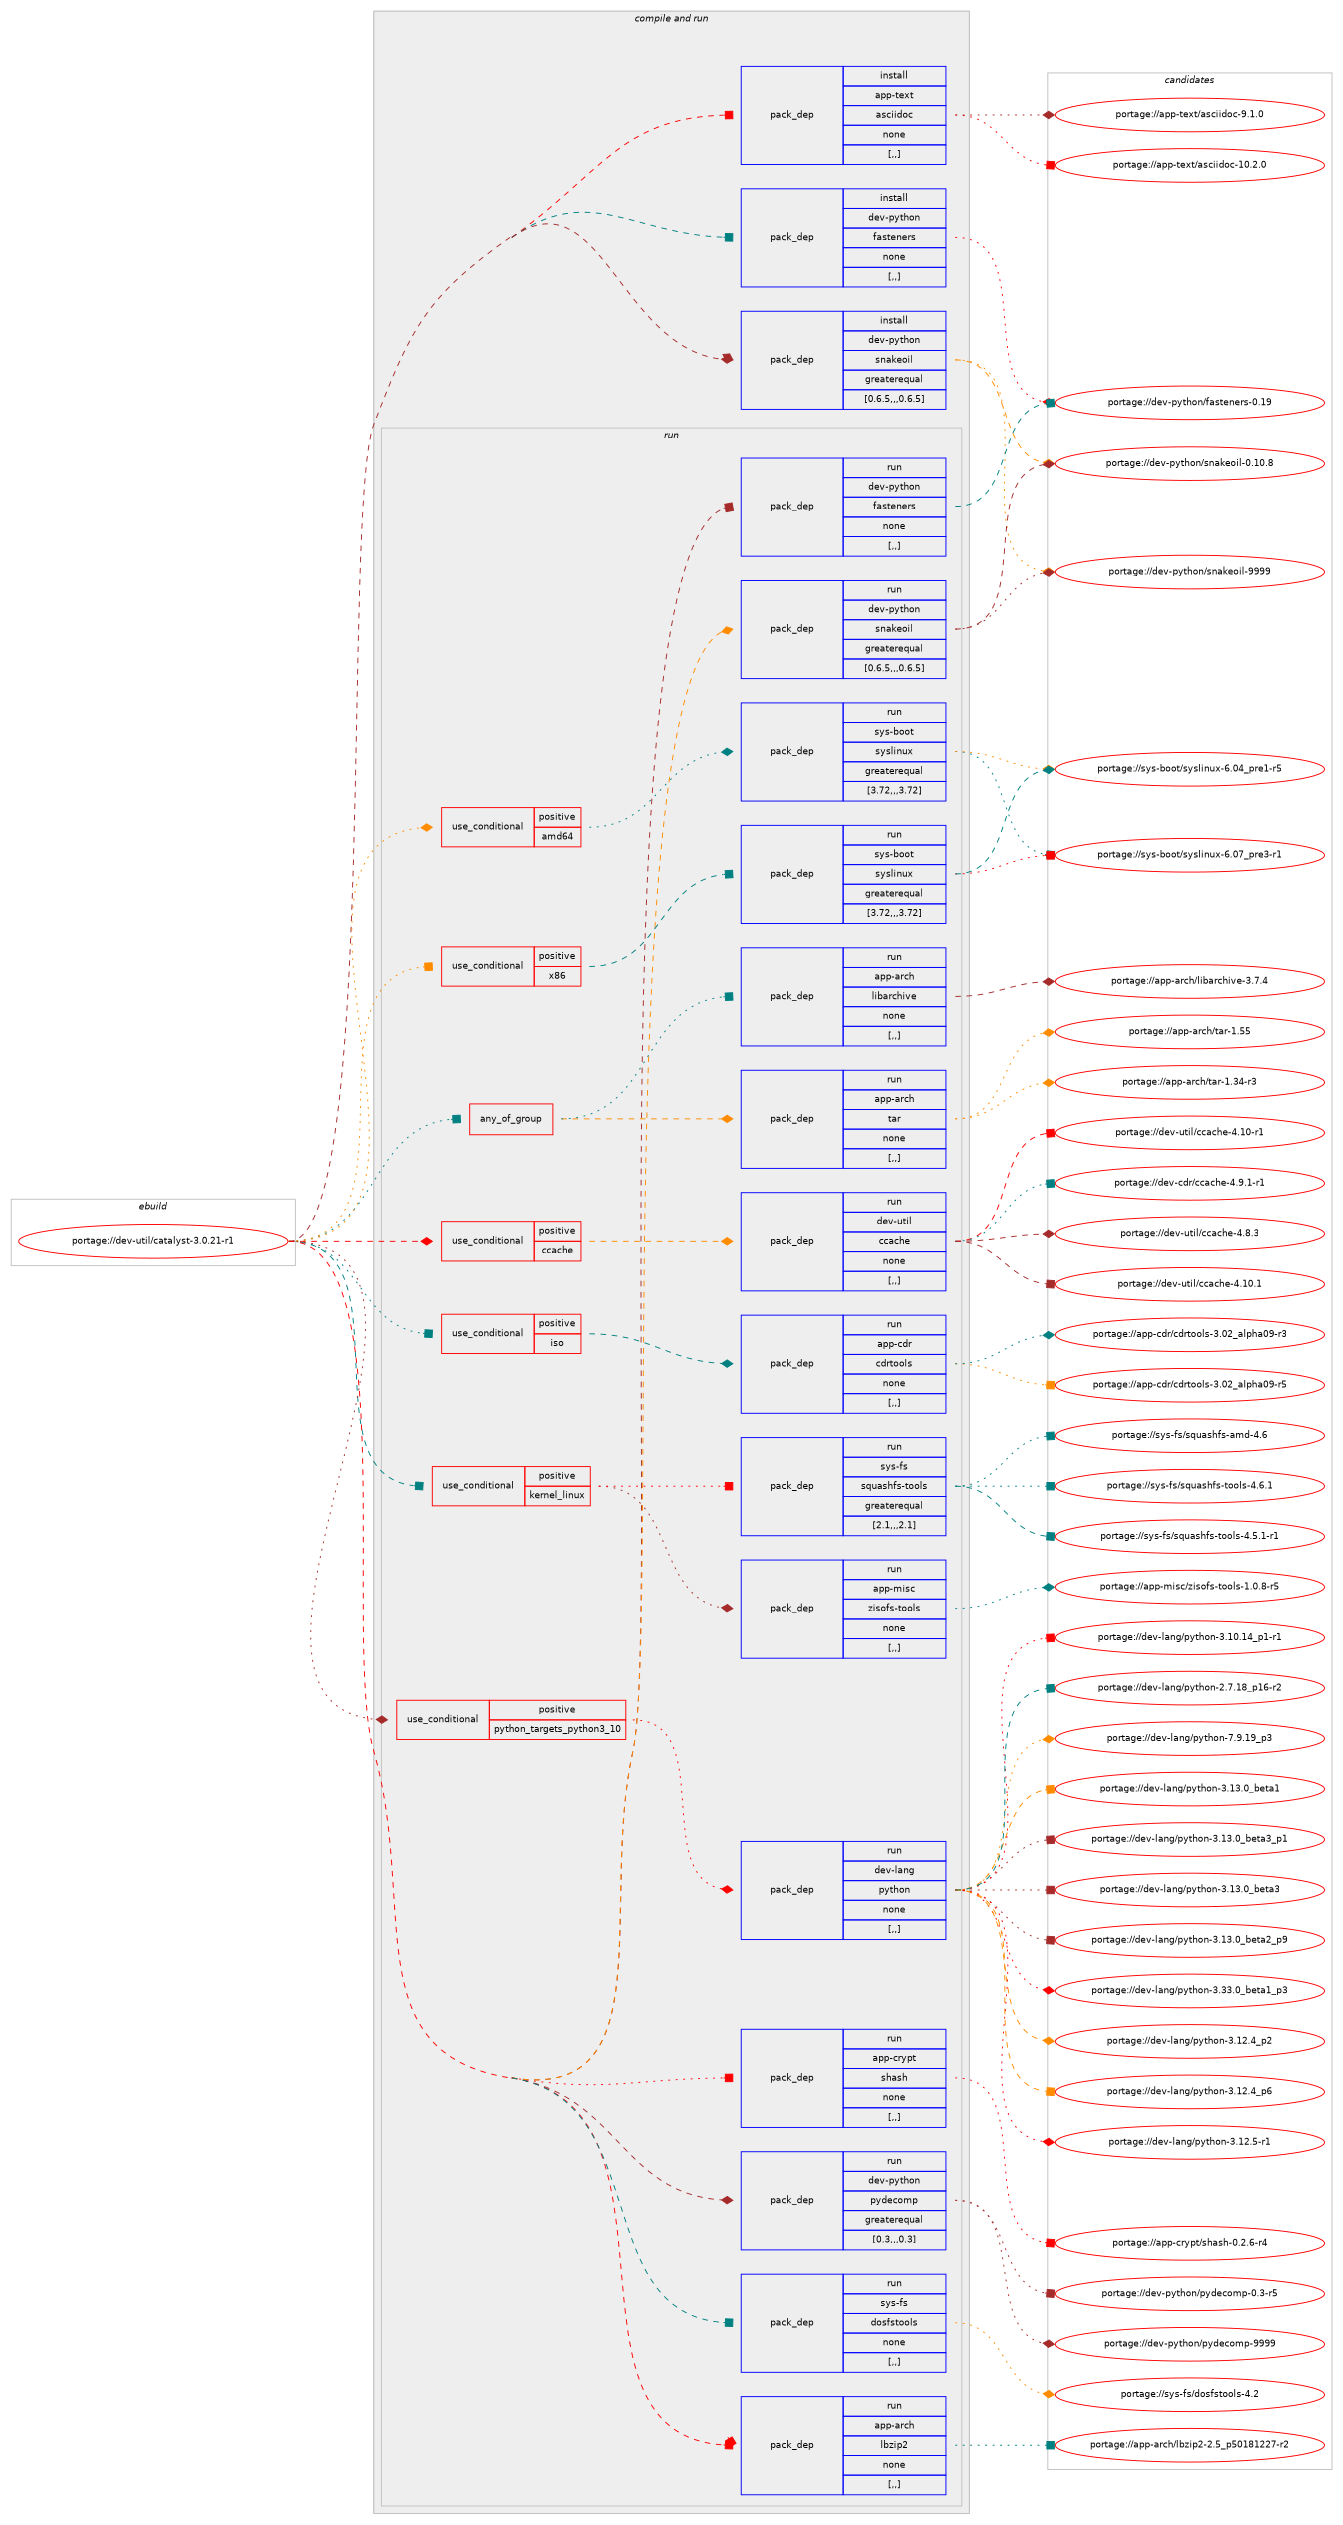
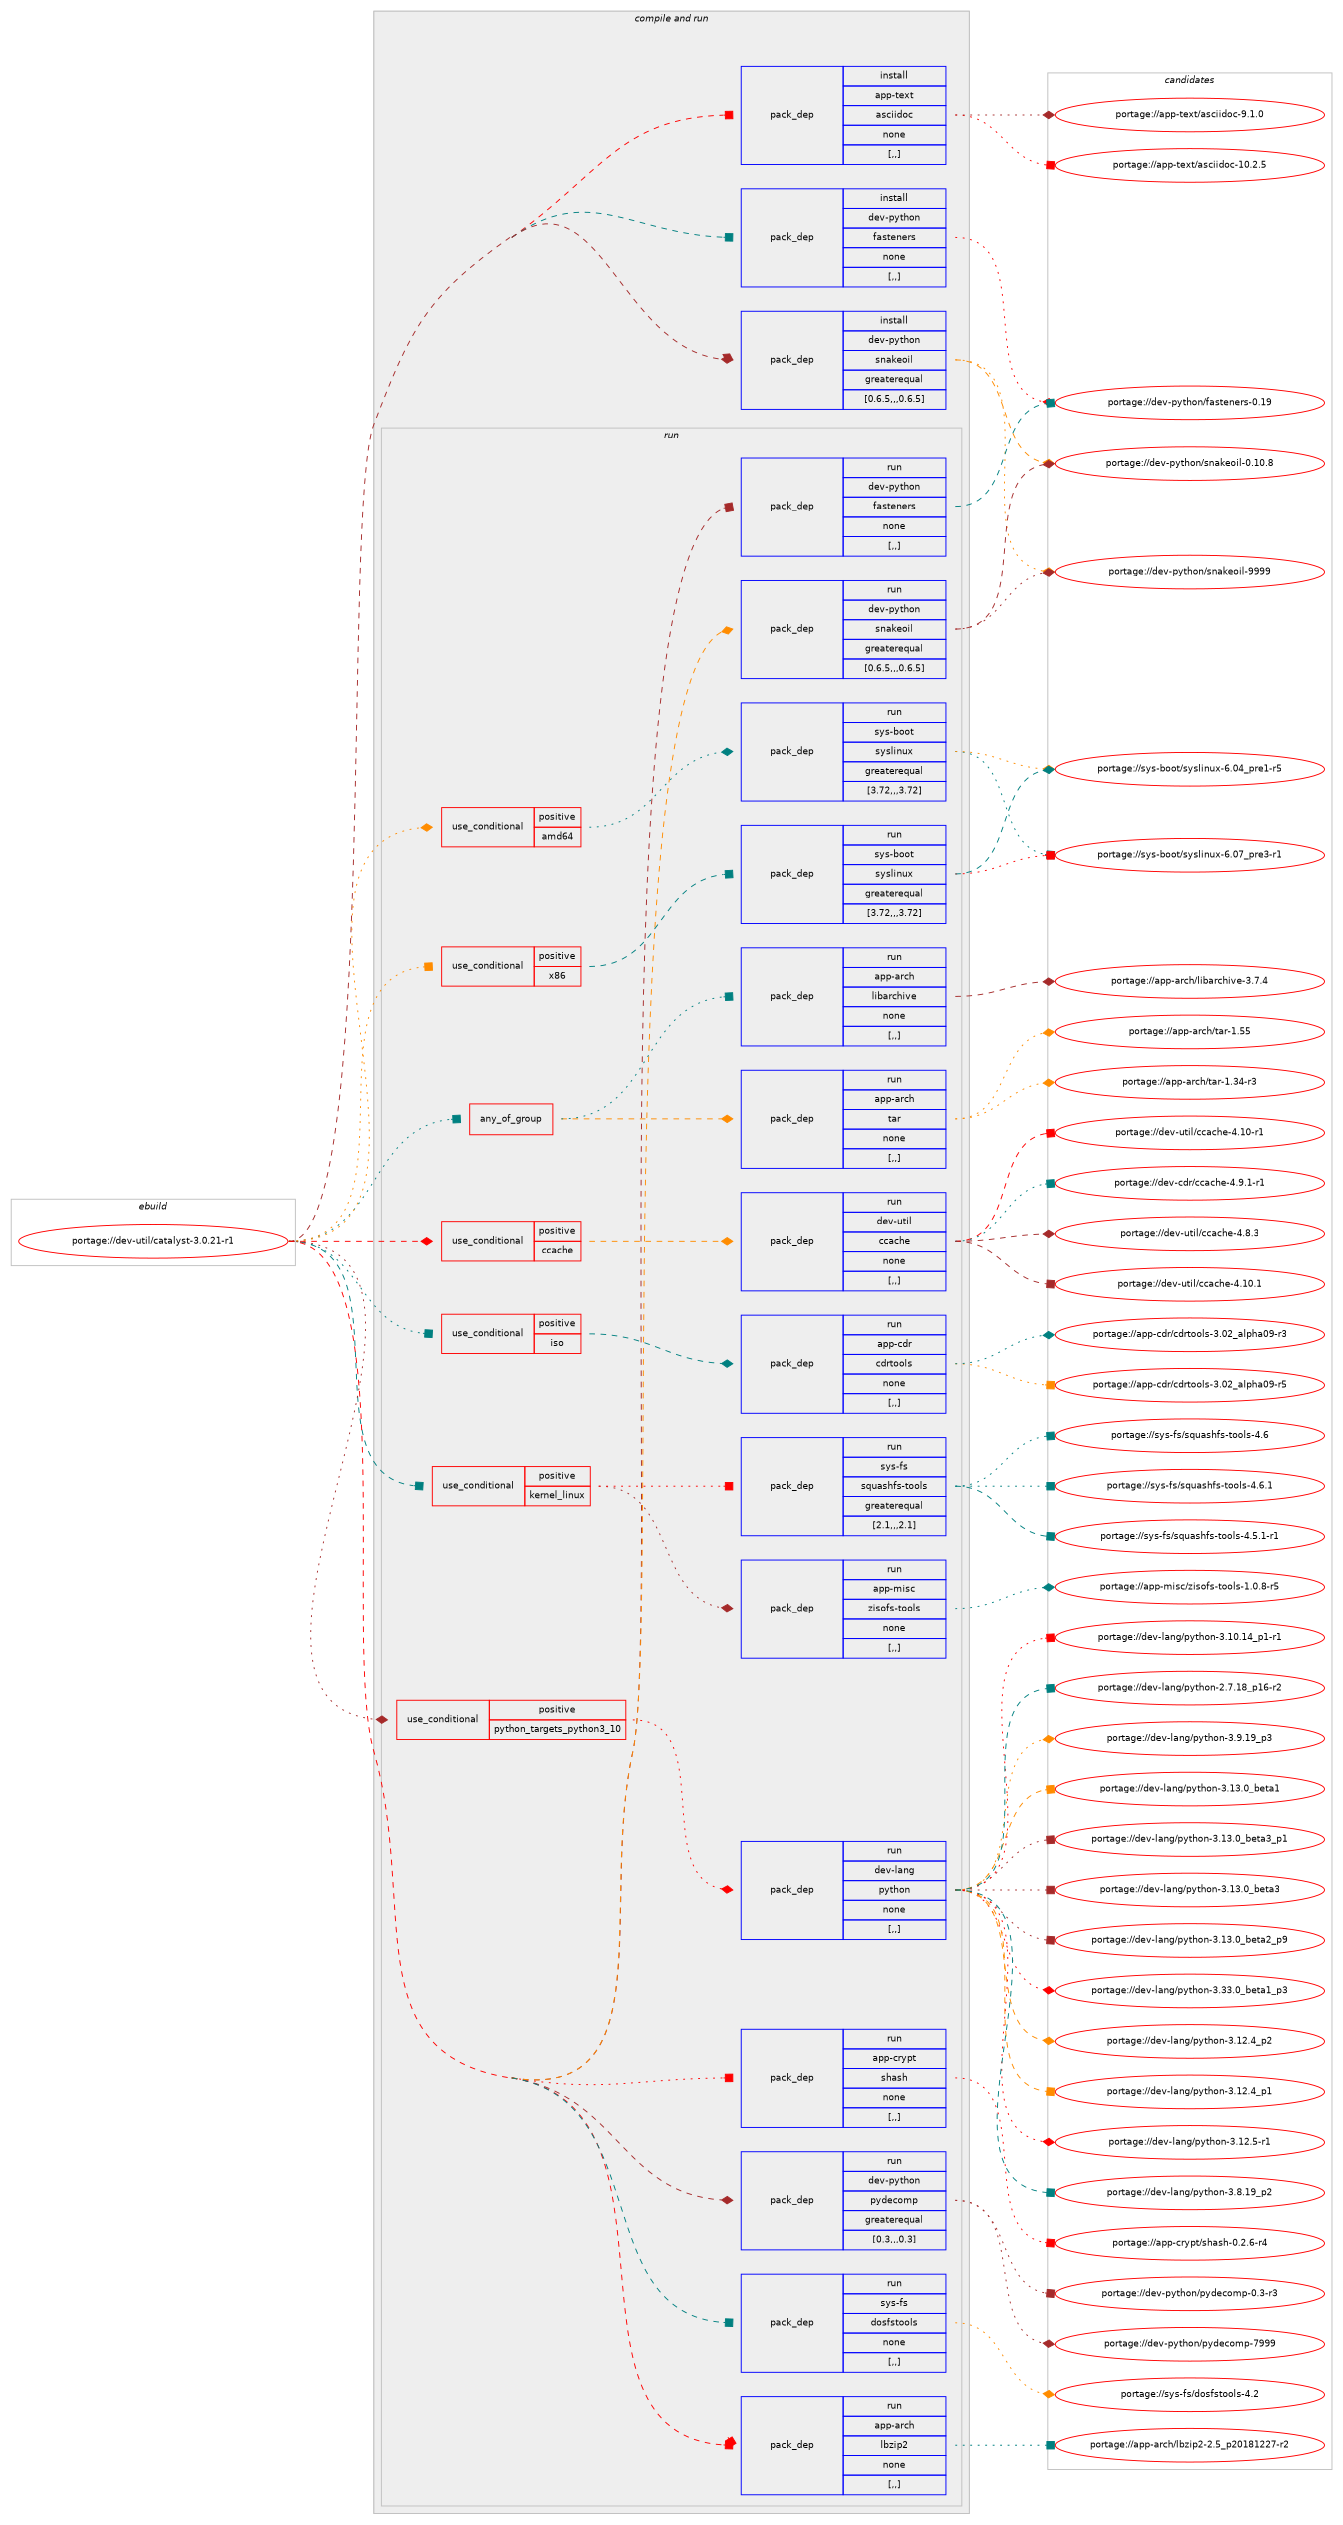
node "portage://app-text/asciidoc-10.2.0": label "portage://app-text/asciidoc-10.2.0" -> "portage://app-text/asciidoc-10.2.5"
node "portage://sys-fs/squashfs-amd-4.6": label "portage://sys-fs/squashfs-amd-4.6" -> "portage://sys-fs/squashfs-tools-4.6"
node "portage://dev-lang/python-7.9.19_p3": label "portage://dev-lang/python-7.9.19_p3" -> "portage://dev-lang/python-3.9.19_p3"
node "portage://dev-lang/python-3.12.4_p6": label "portage://dev-lang/python-3.12.4_p6" -> "portage://dev-lang/python-3.12.4_p1"
node "portage://dev-lang/python-3.8.19_p2": added
node "portage://dev-python/pydecomp-0.3-r5": label "portage://dev-python/pydecomp-0.3-r5" -> "portage://dev-python/pydecomp-0.3-r3"
node "portage://dev-python/pydecomp-9999": label "portage://dev-python/pydecomp-9999" -> "portage://dev-python/pydecomp-7999"
node "portage://app-arch/lbzip2-2.5_p50181227-r2": label "portage://app-arch/lbzip2-2.5_p50181227-r2" -> "portage://app-arch/lbzip2-2.5_p20181227-r2"
